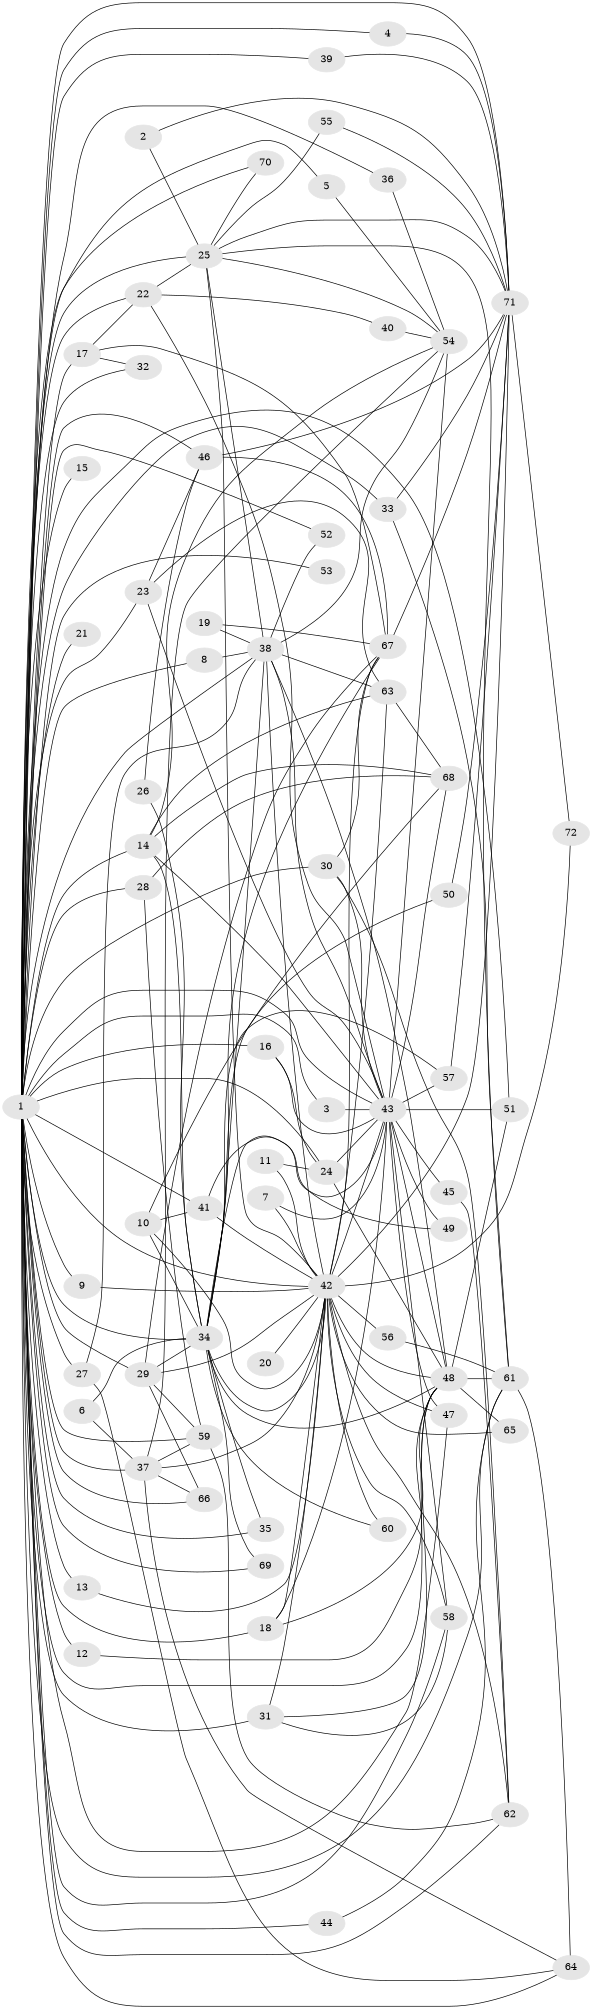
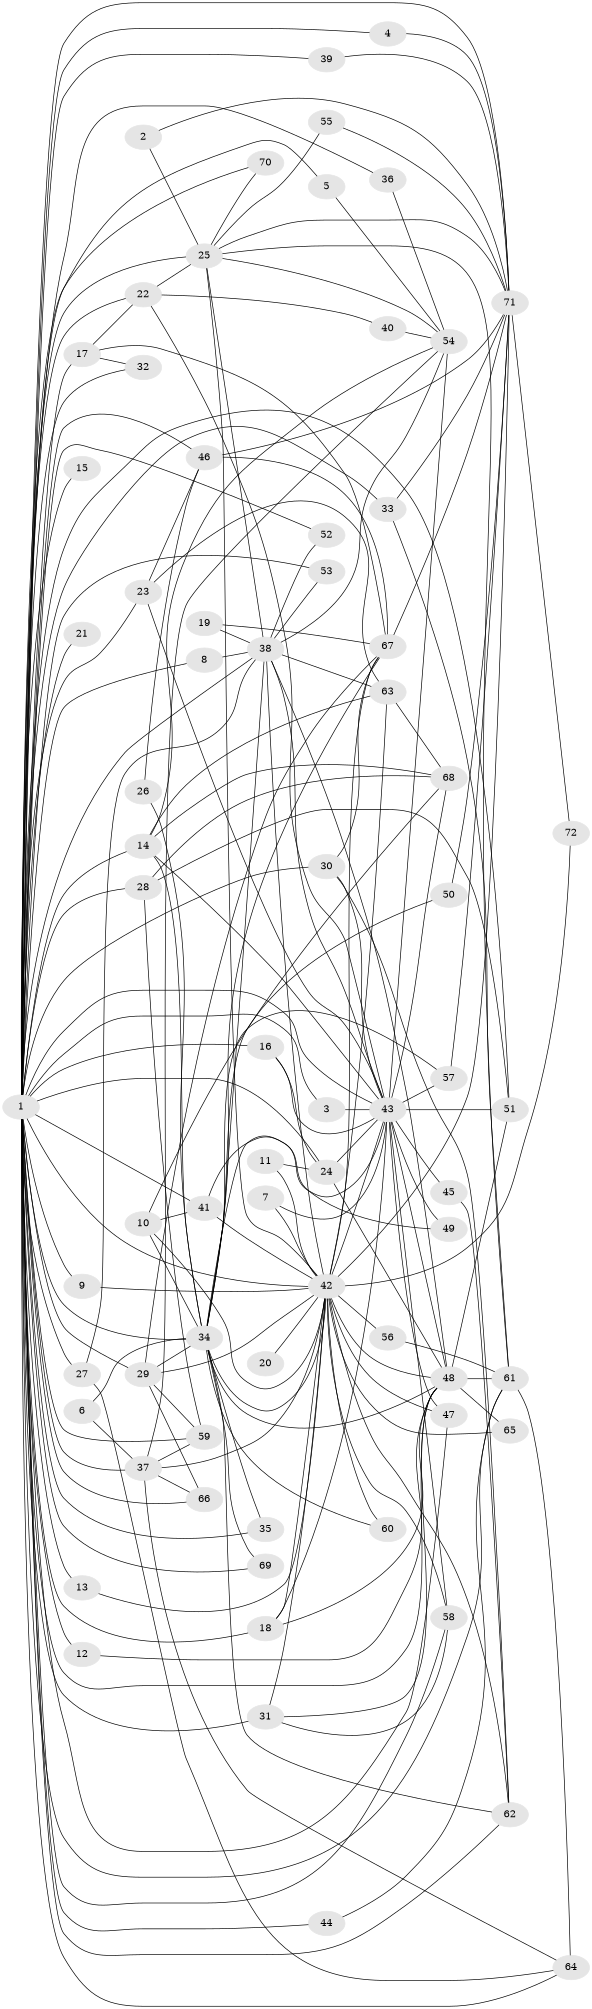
edge "53" -- "38": added
edge "28" -- "51": added
edge "59" -- "62": now "34" -- "62"
